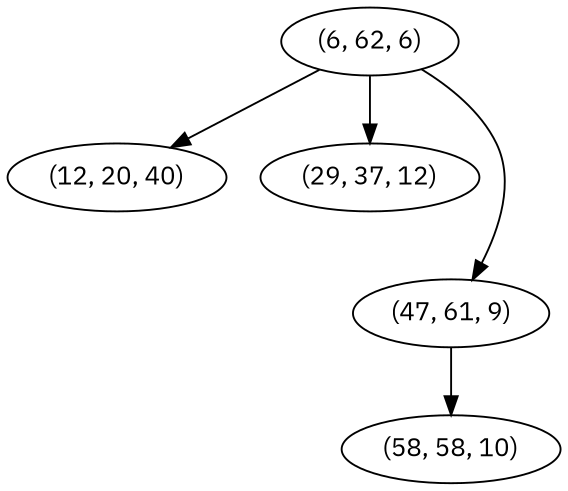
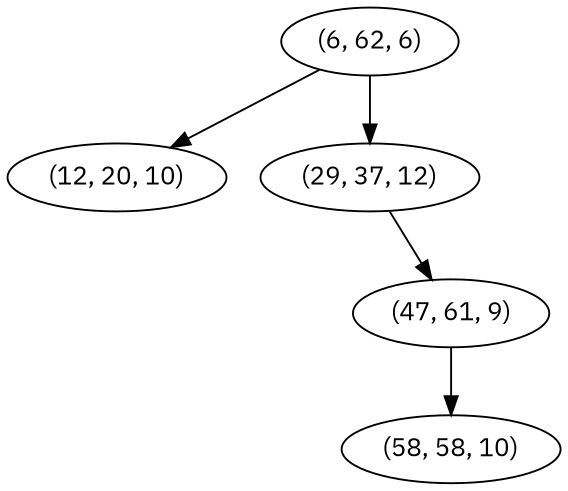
edge "(6, 62, 6)" -> "(47, 61, 9)": now "(29, 37, 12)" -> "(47, 61, 9)"
node "(12, 20, 40)": label "(12, 20, 40)" -> "(12, 20, 10)"
